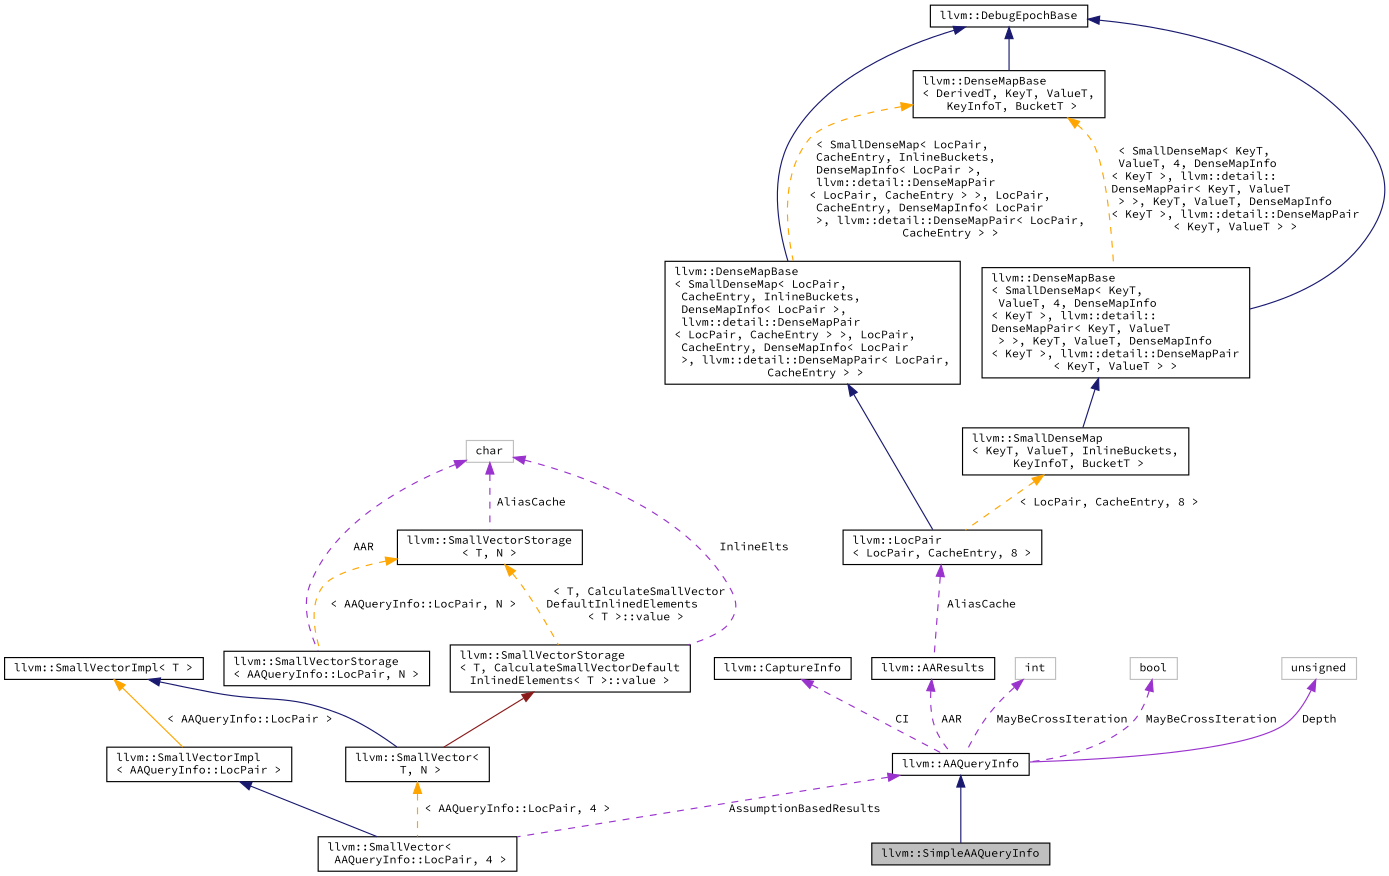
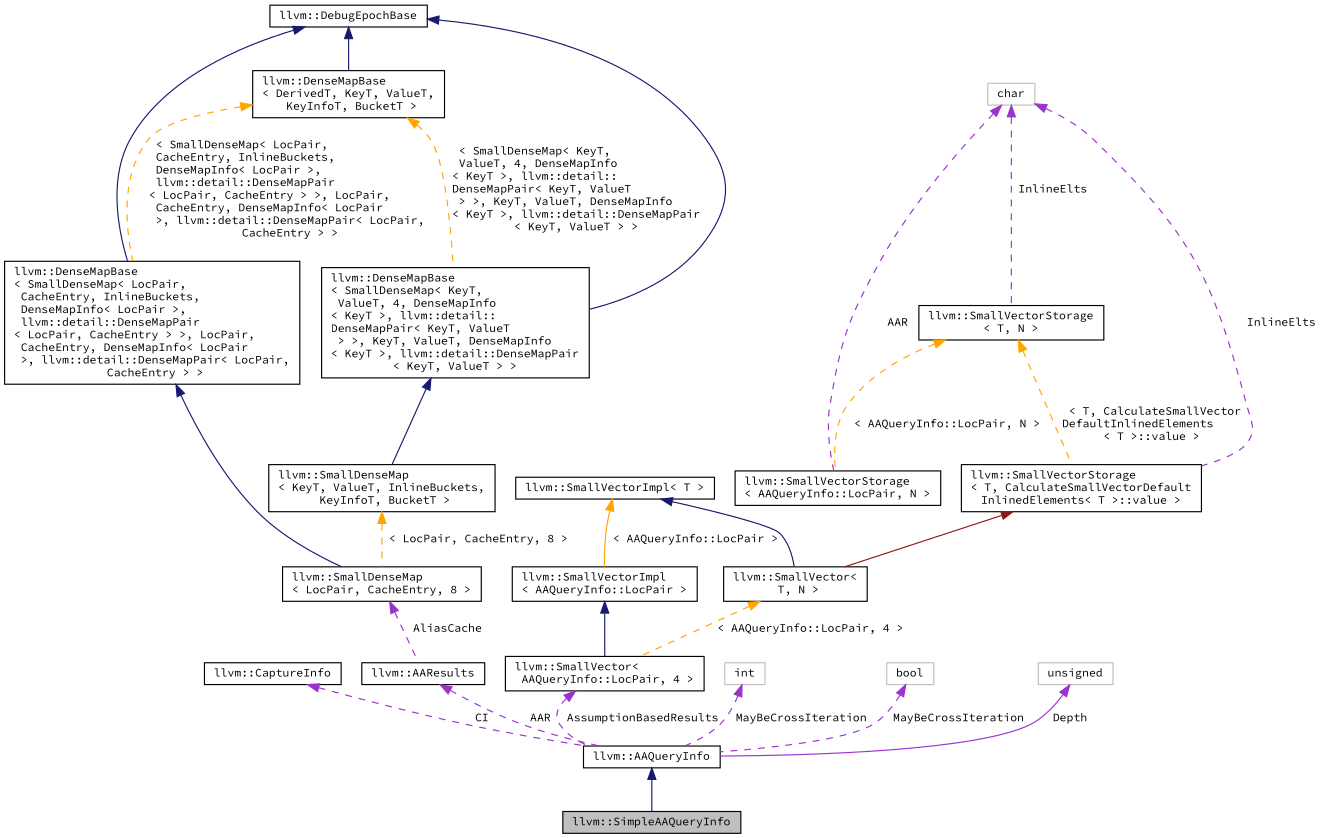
edge "llvm::SmallVectorStorage < T, N >" -> "char": label " AliasCache" -> " InlineElts"
node "llvm::LocPair < LocPair, CacheEntry, 8 >": label "llvm::LocPair < LocPair, CacheEntry, 8 >" -> "llvm::SmallDenseMap < LocPair, CacheEntry, 8 >"
edge "llvm::SmallVector< AAQueryInfo::LocPair, 4 >" -> "llvm::AAQueryInfo": reversed
